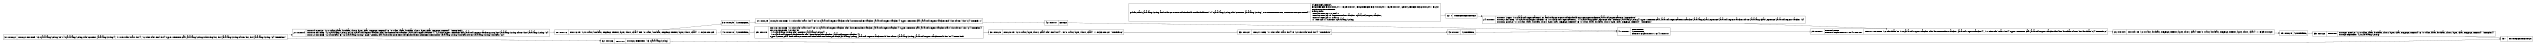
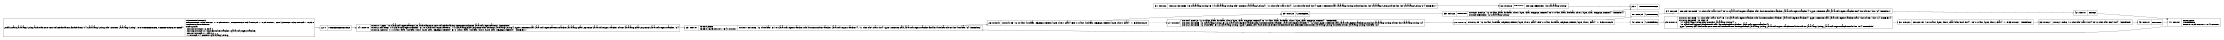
node "43: 0x0007": text "SYNTHETIC" -> "RETURN"
edge "31: 0x0022" -> "27: 0x000d": now "26: 0x000b" -> "27: 0x000d"
node "23: ?": text "INVOKE_EXIT_BLOCK" -> "MTH_EXIT_BLOCK"
